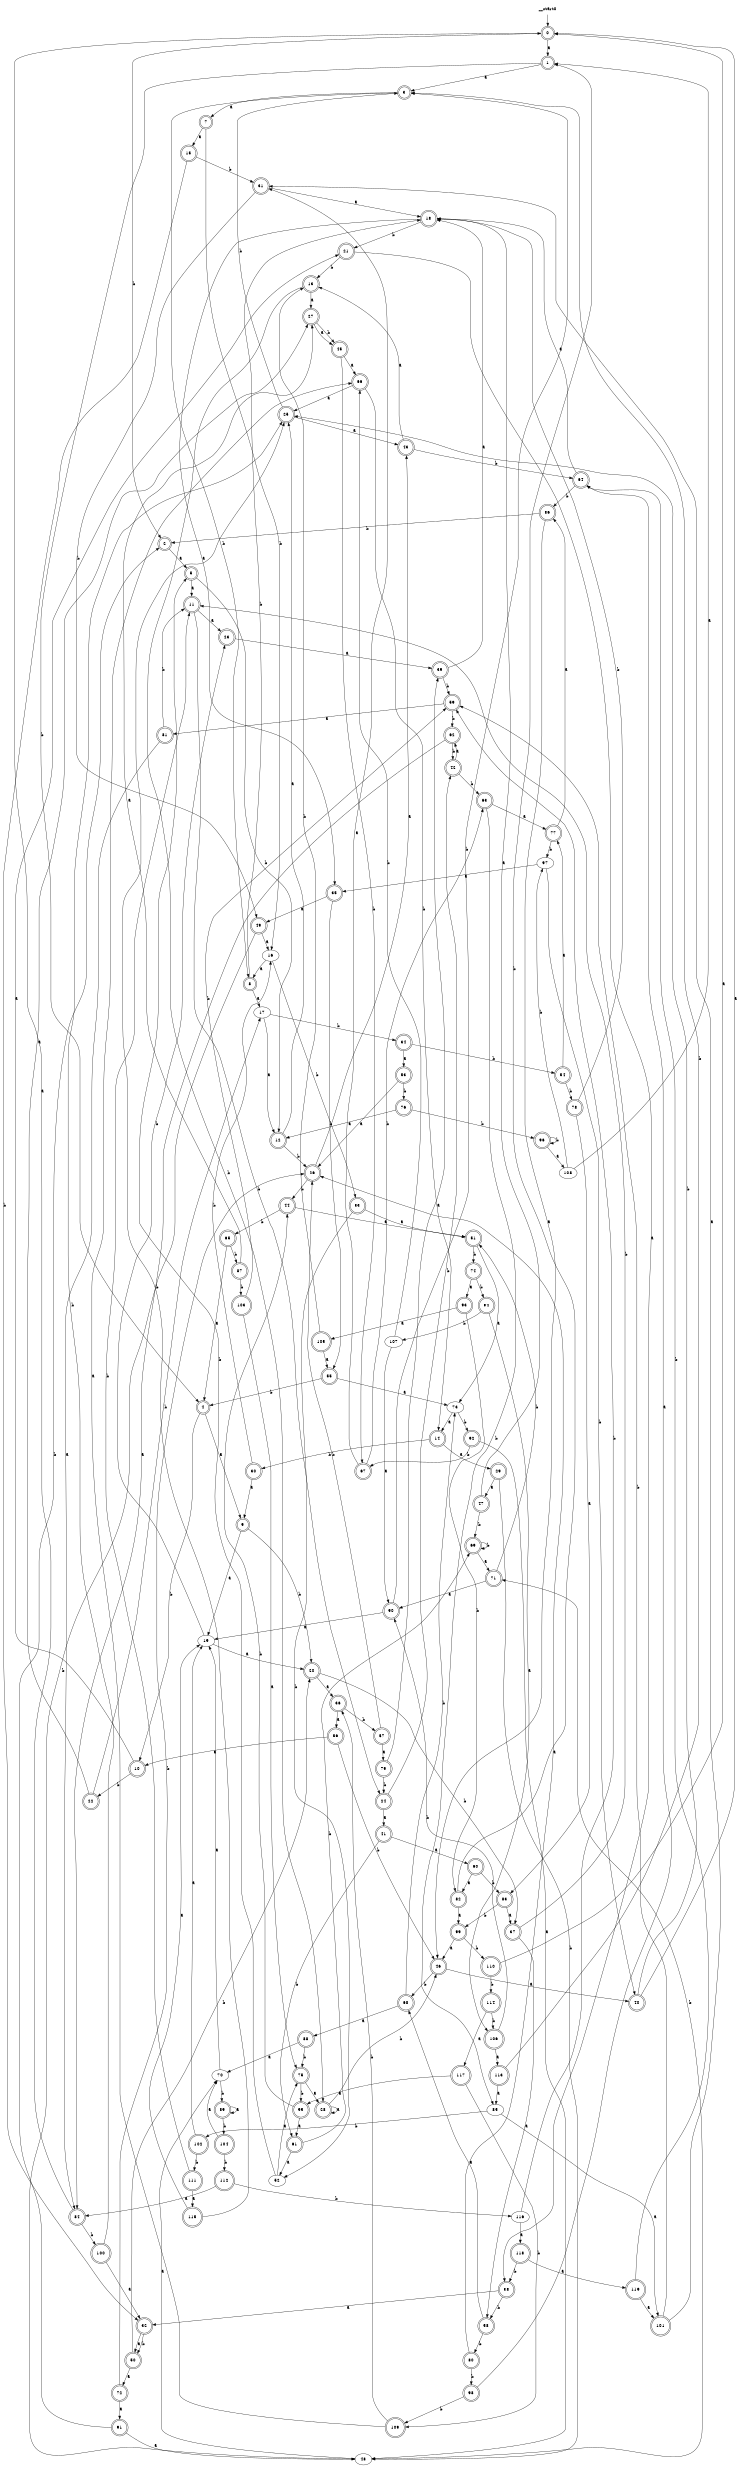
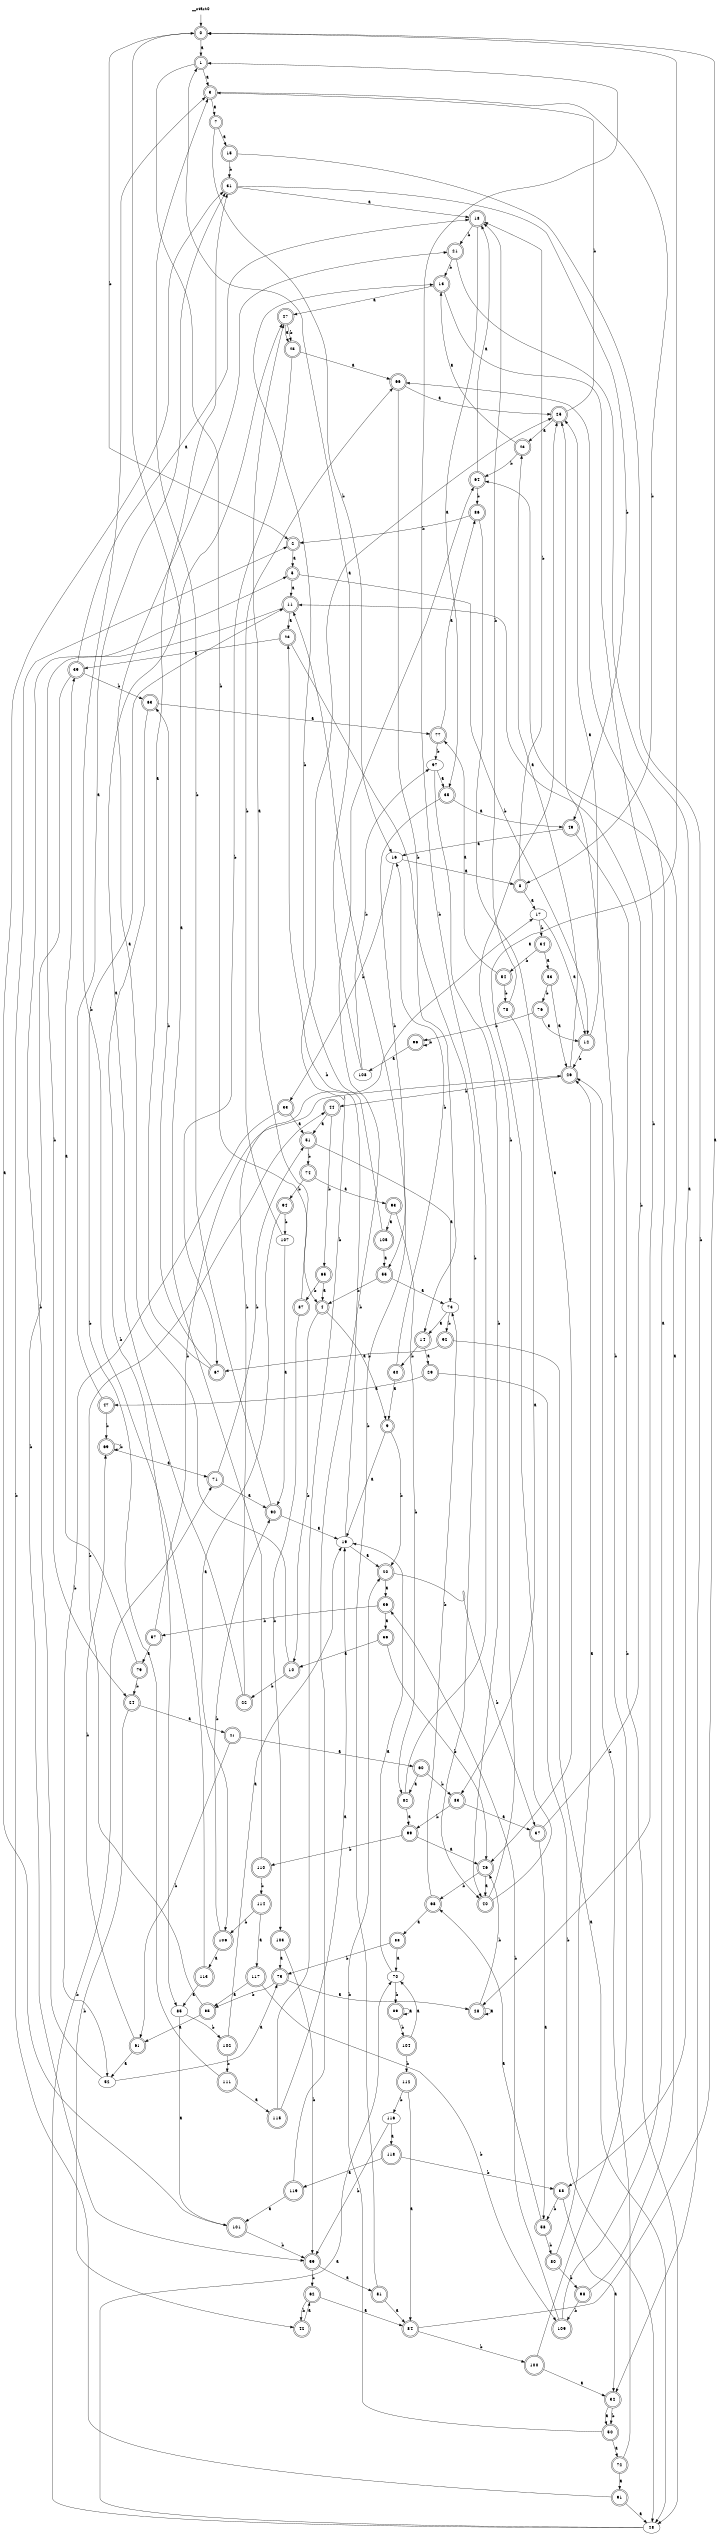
edge "42" -> "63": now "39" -> "63"
edge "47" -> "18": now "47" -> "31"
edge "23" -> "40": added, label "b"
